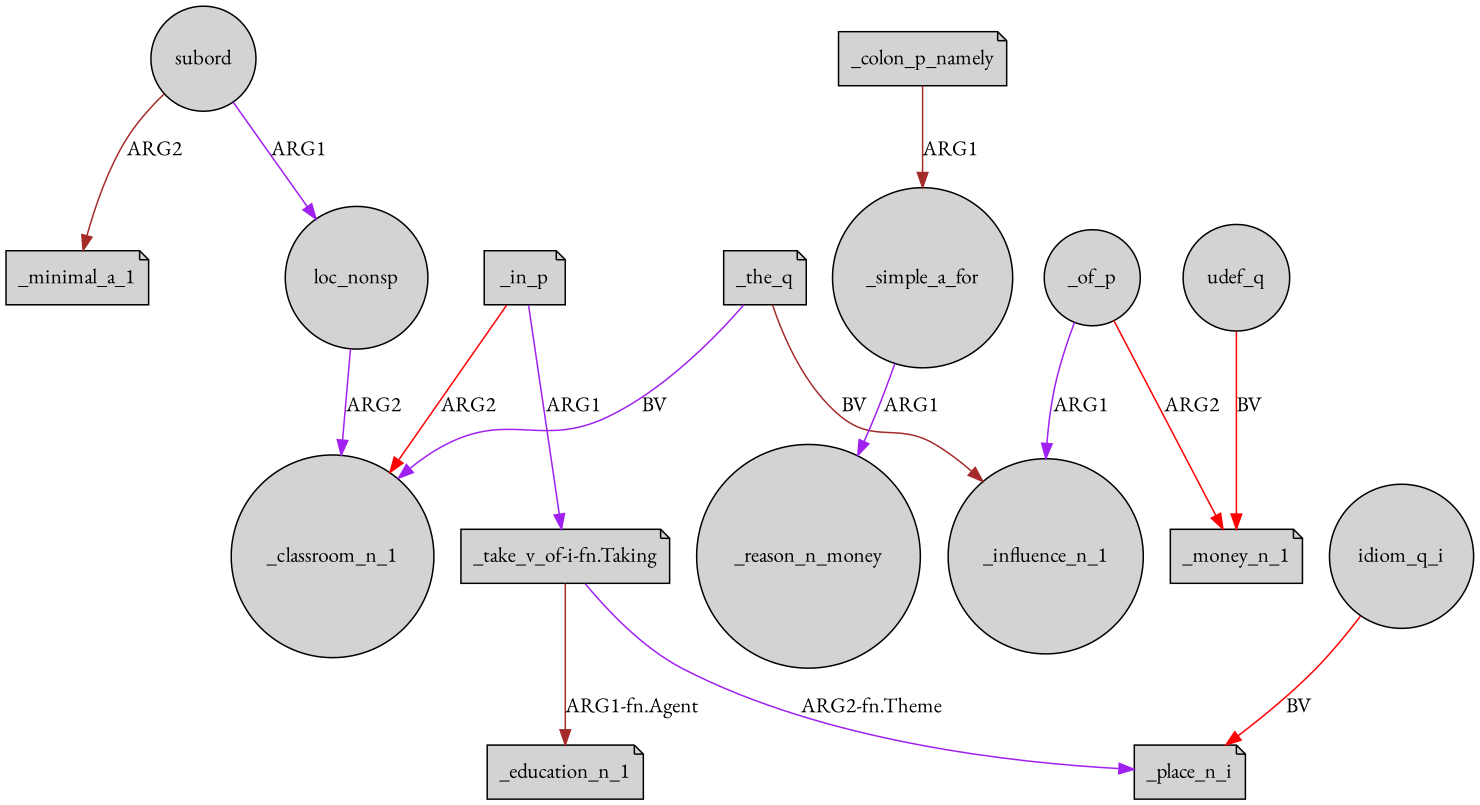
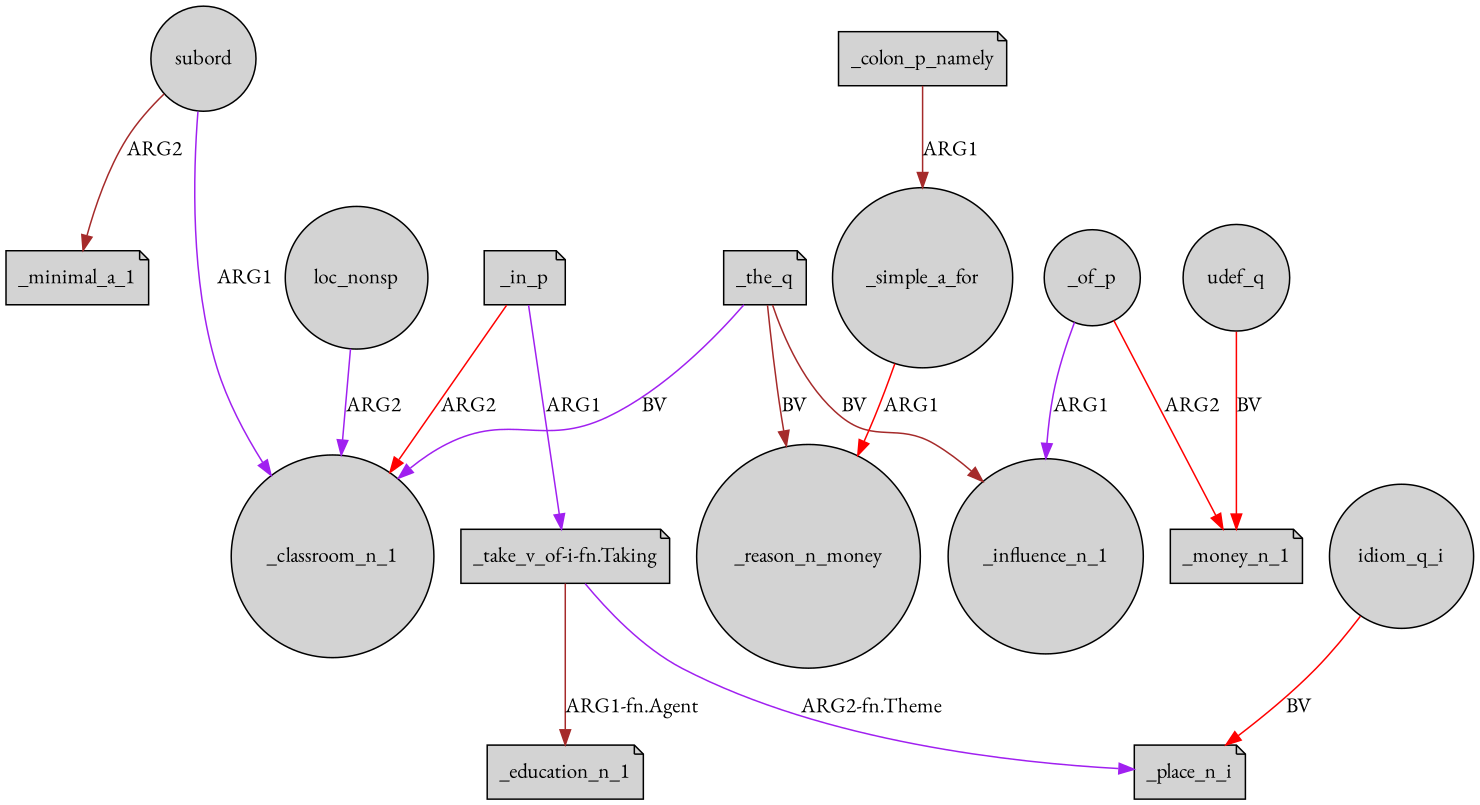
edge "subord" -> "loc_nonsp": now "subord" -> "_classroom_n_1"
edge "_the_q" -> "_reason_n_money": added, label "BV"
edge "_simple_a_for" -> "_reason_n_money": color purple -> red
